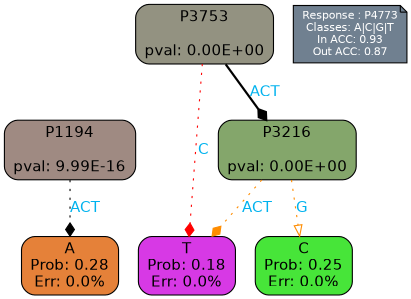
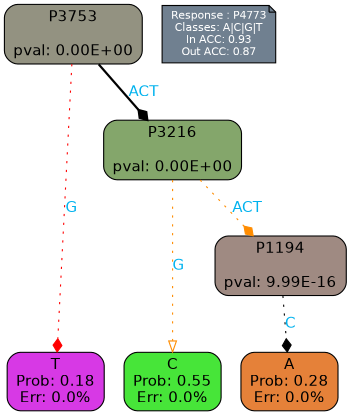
edge "P3753 pval: 0.00E+00" -> "T Prob: 0.18 Err: 0.0%": label "C" -> "G"
edge "P3216 pval: 0.00E+00" -> "T Prob: 0.18 Err: 0.0%": now "P3216 pval: 0.00E+00" -> "P1194 pval: 9.99E-16"
edge "P1194 pval: 9.99E-16" -> "A Prob: 0.28 Err: 0.0%": label "ACT" -> "C"
node "C Prob: 0.25 Err: 0.0%": label "C Prob: 0.25 Err: 0.0%" -> "C Prob: 0.55 Err: 0.0%"
